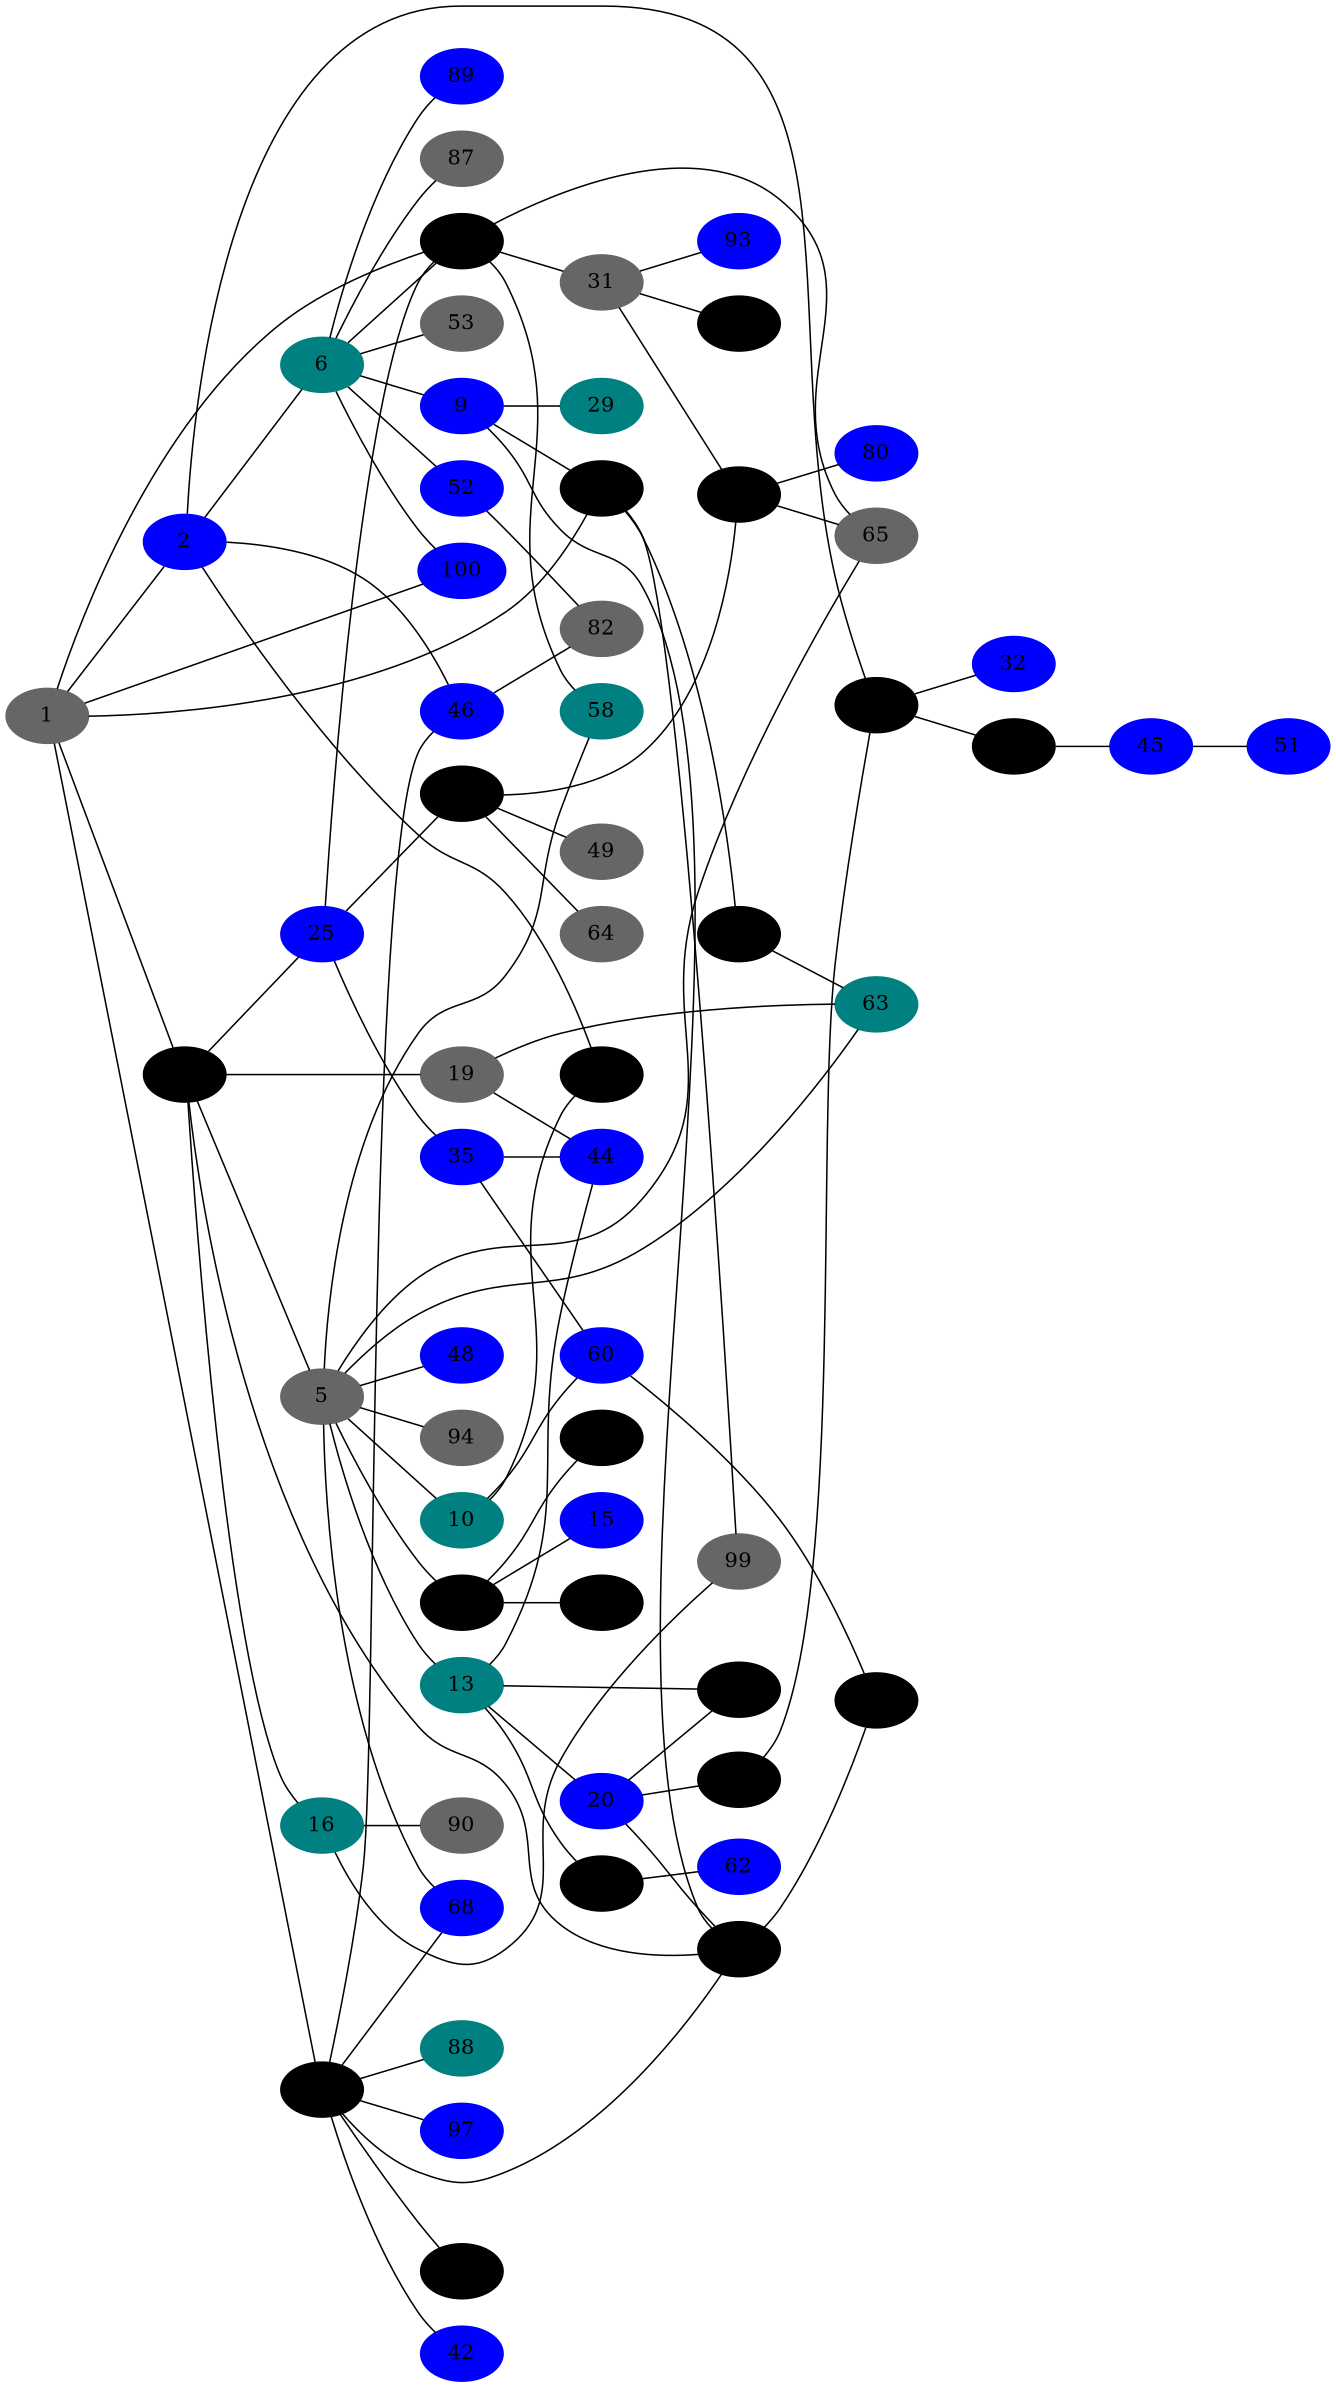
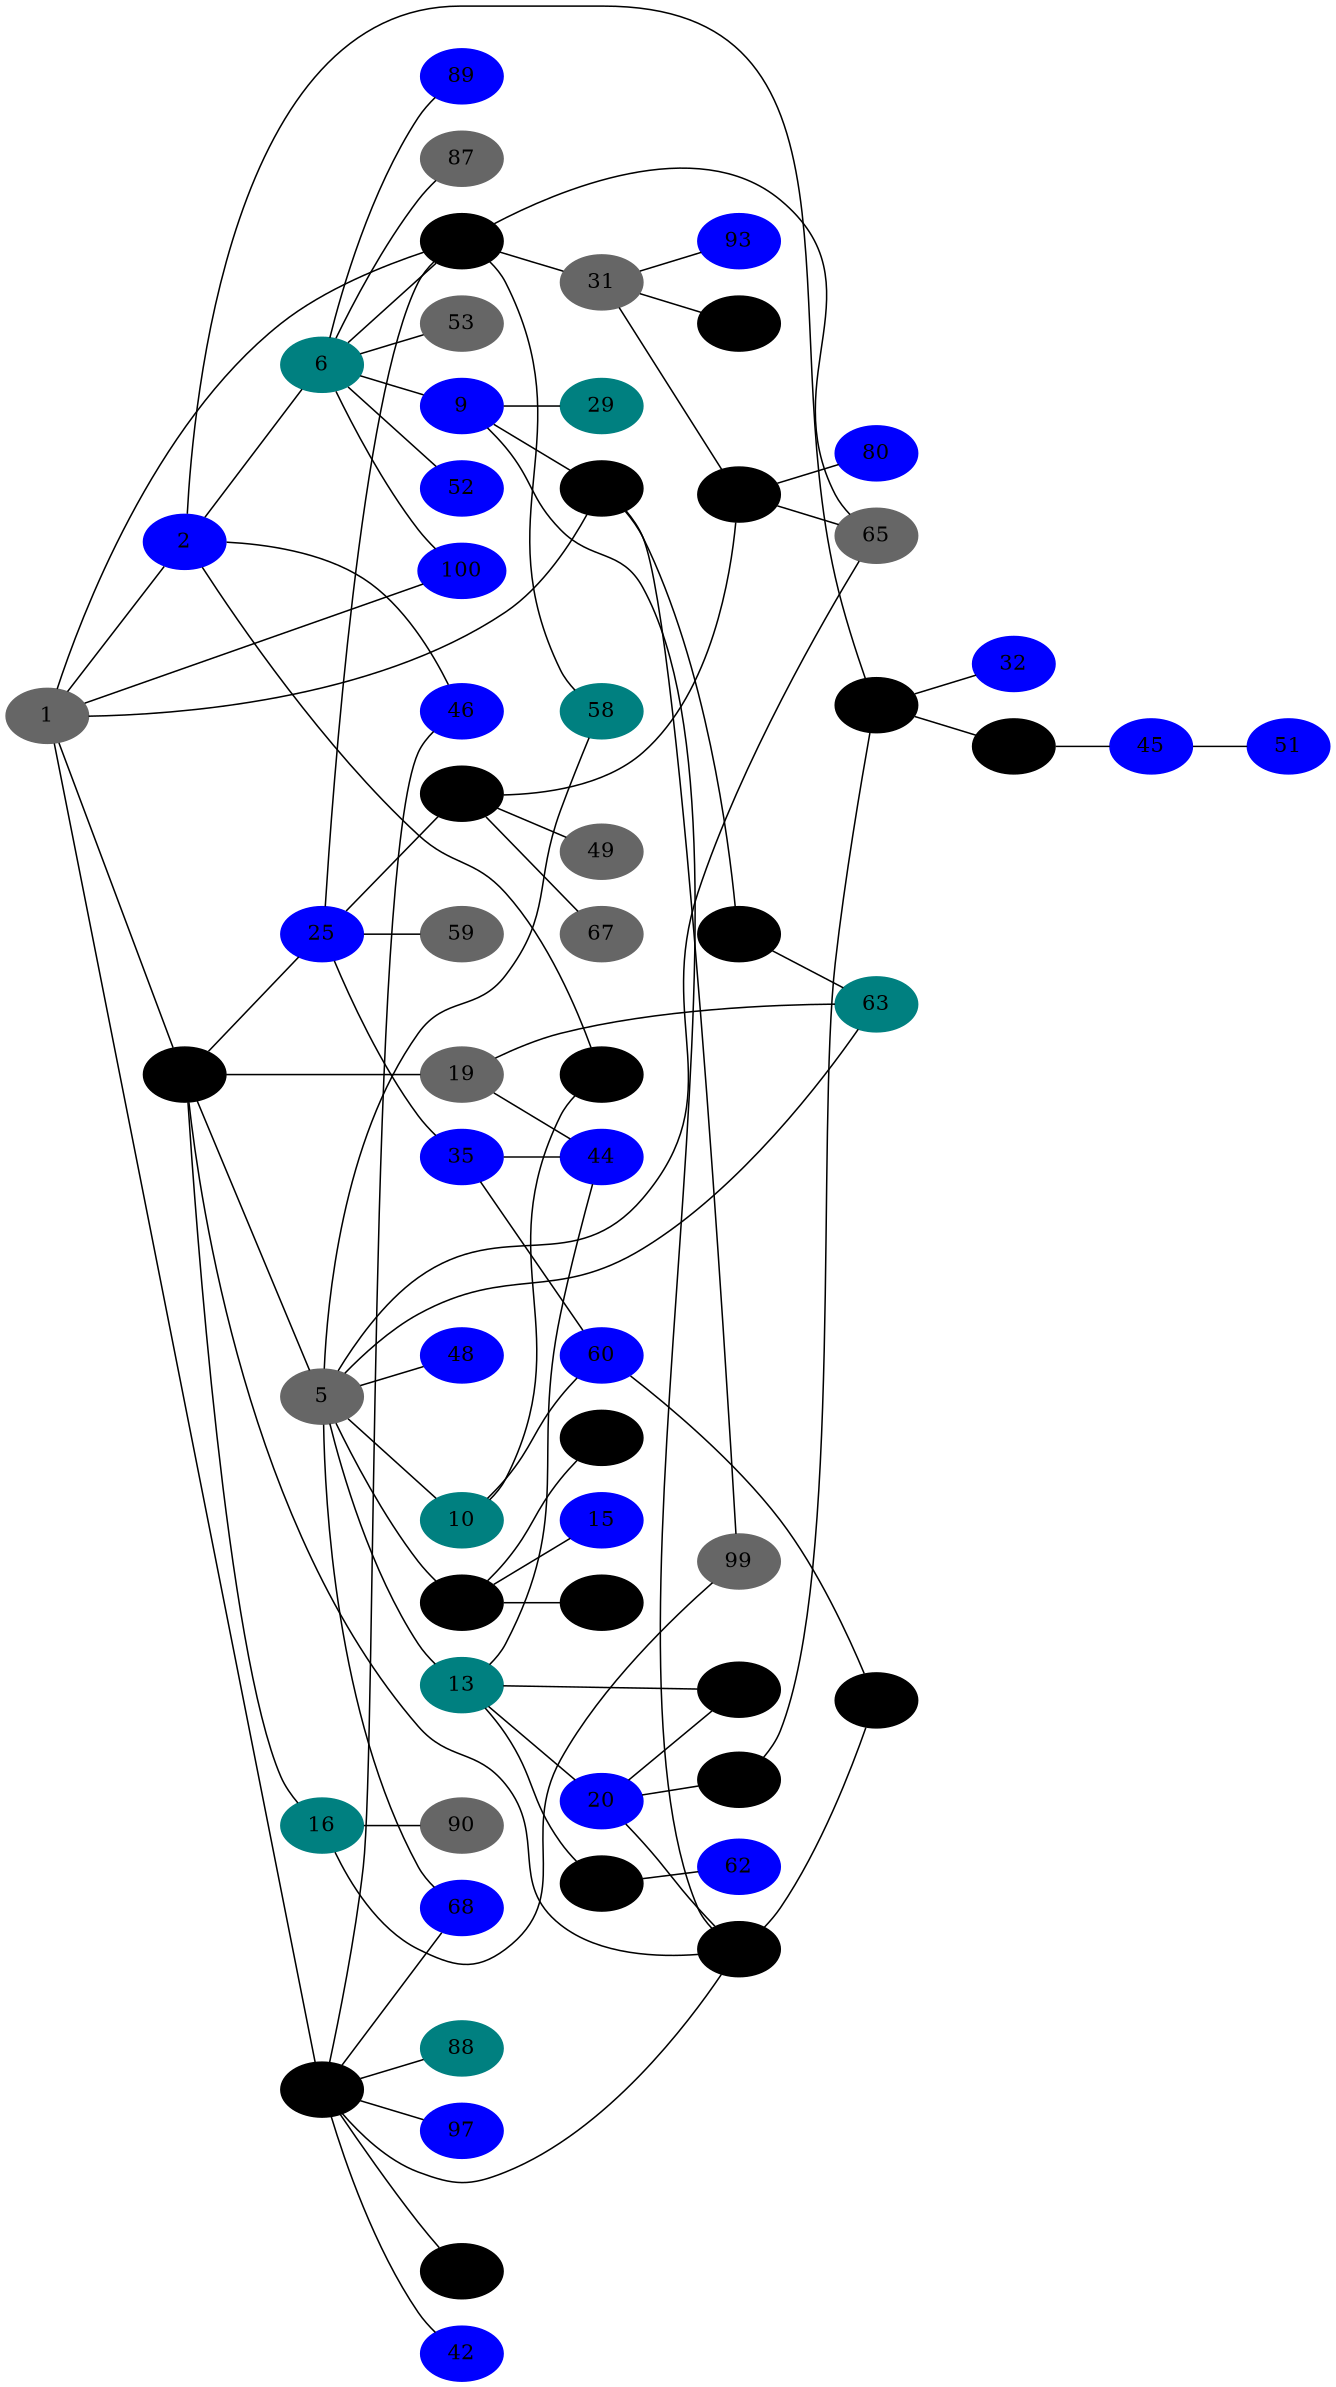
node "82": removed
node "59": added
node "64": label "64" -> "67"
node "94": removed
